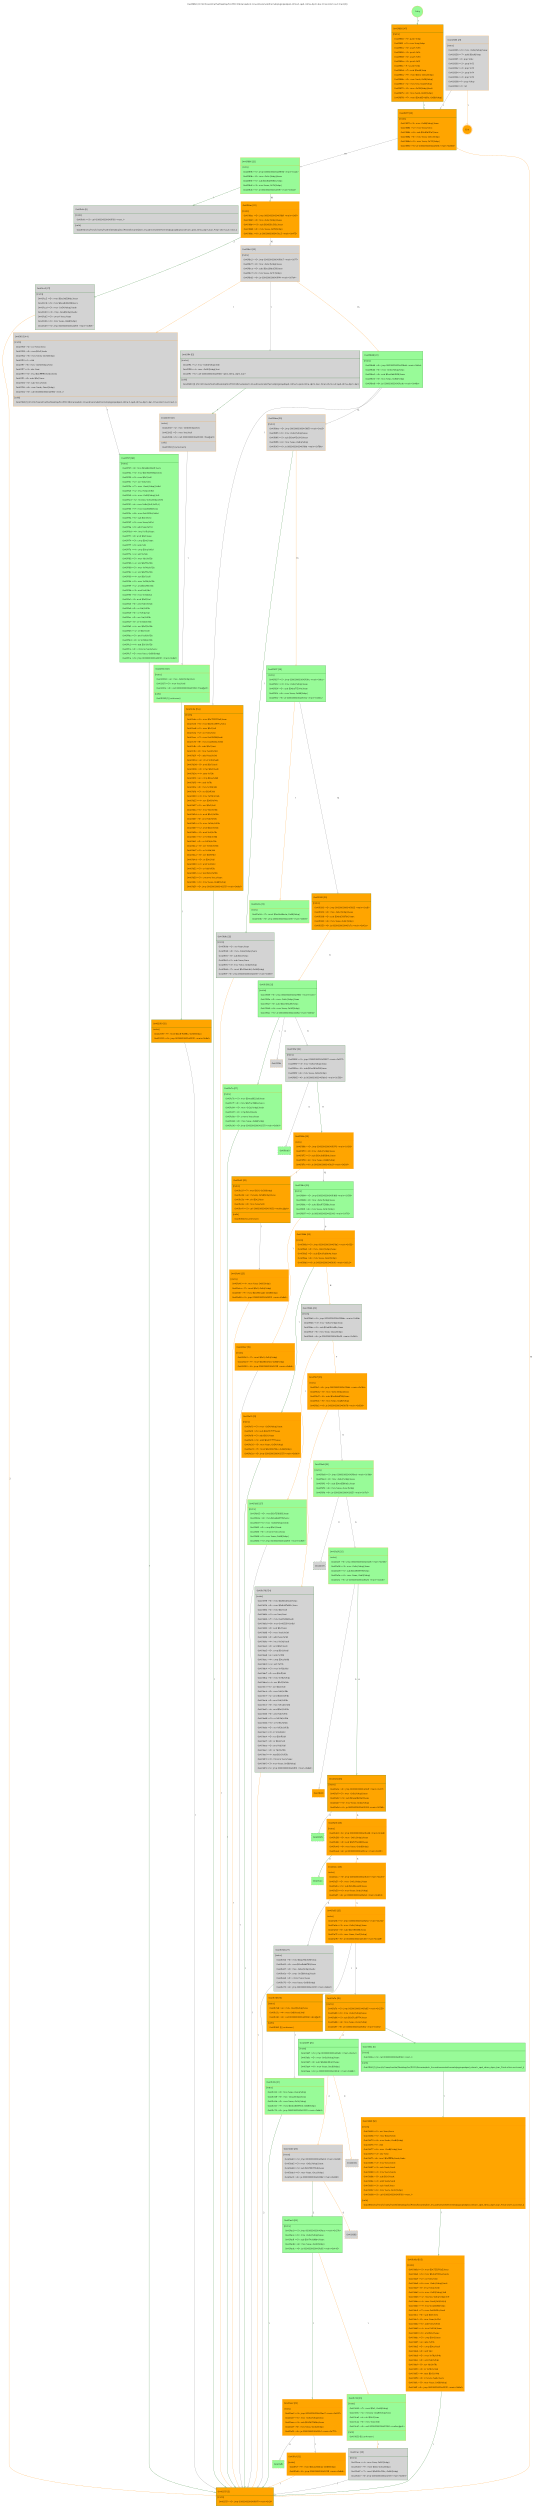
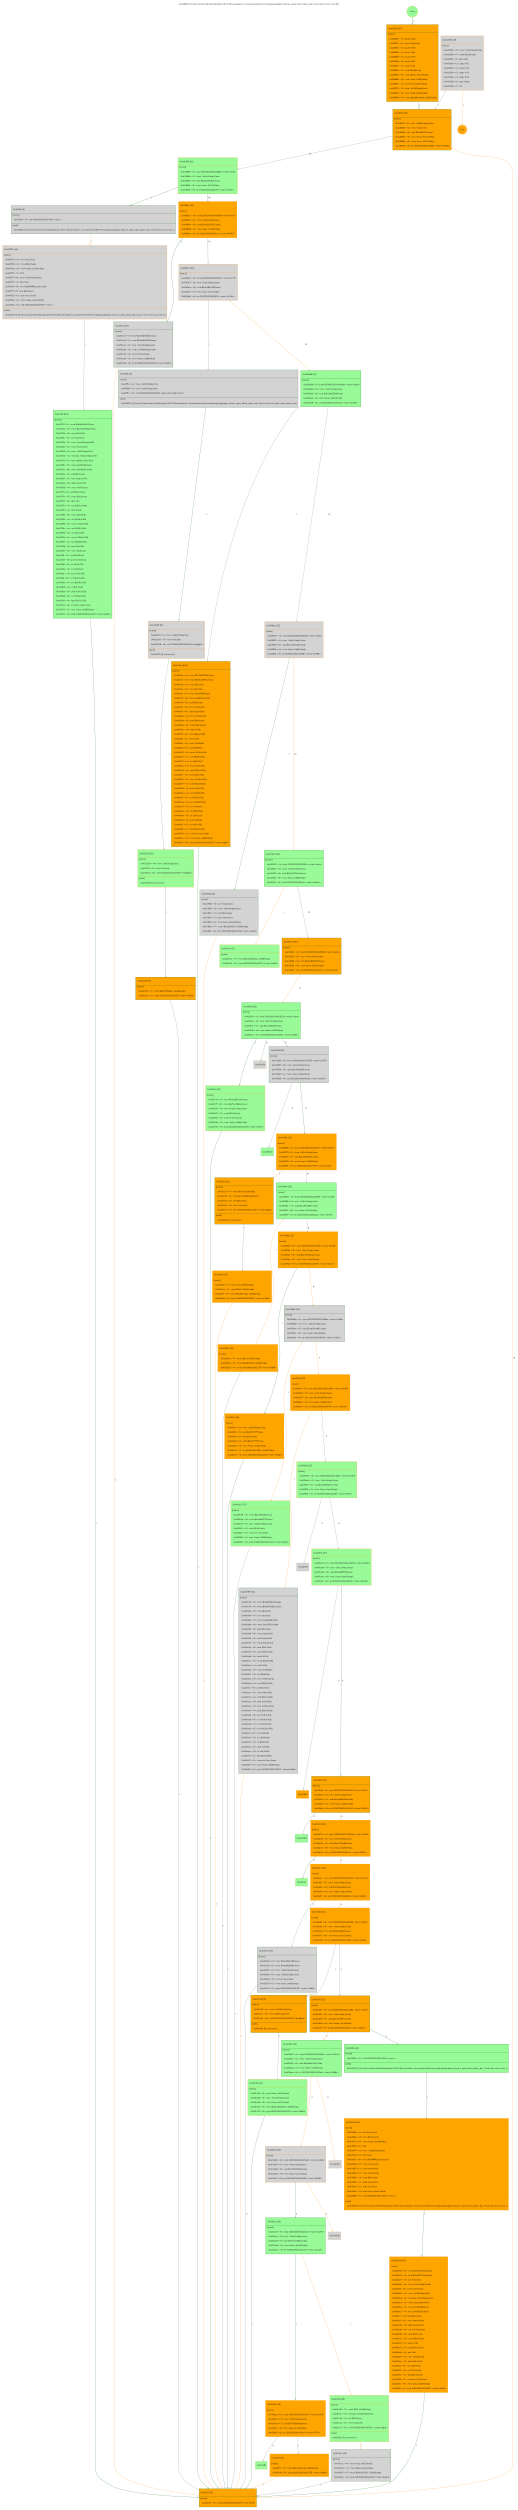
edge "0x4018c2 [22]" -> "0x401f03 [44]": now "0x401efe [5]" -> "0x401f03 [44]"
